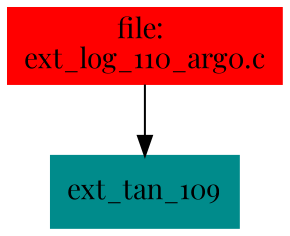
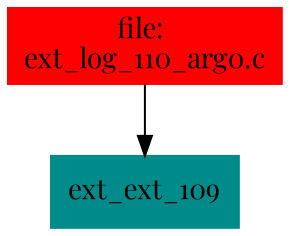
node "ext_tan_109": label "ext_tan_109" -> "ext_ext_109"
